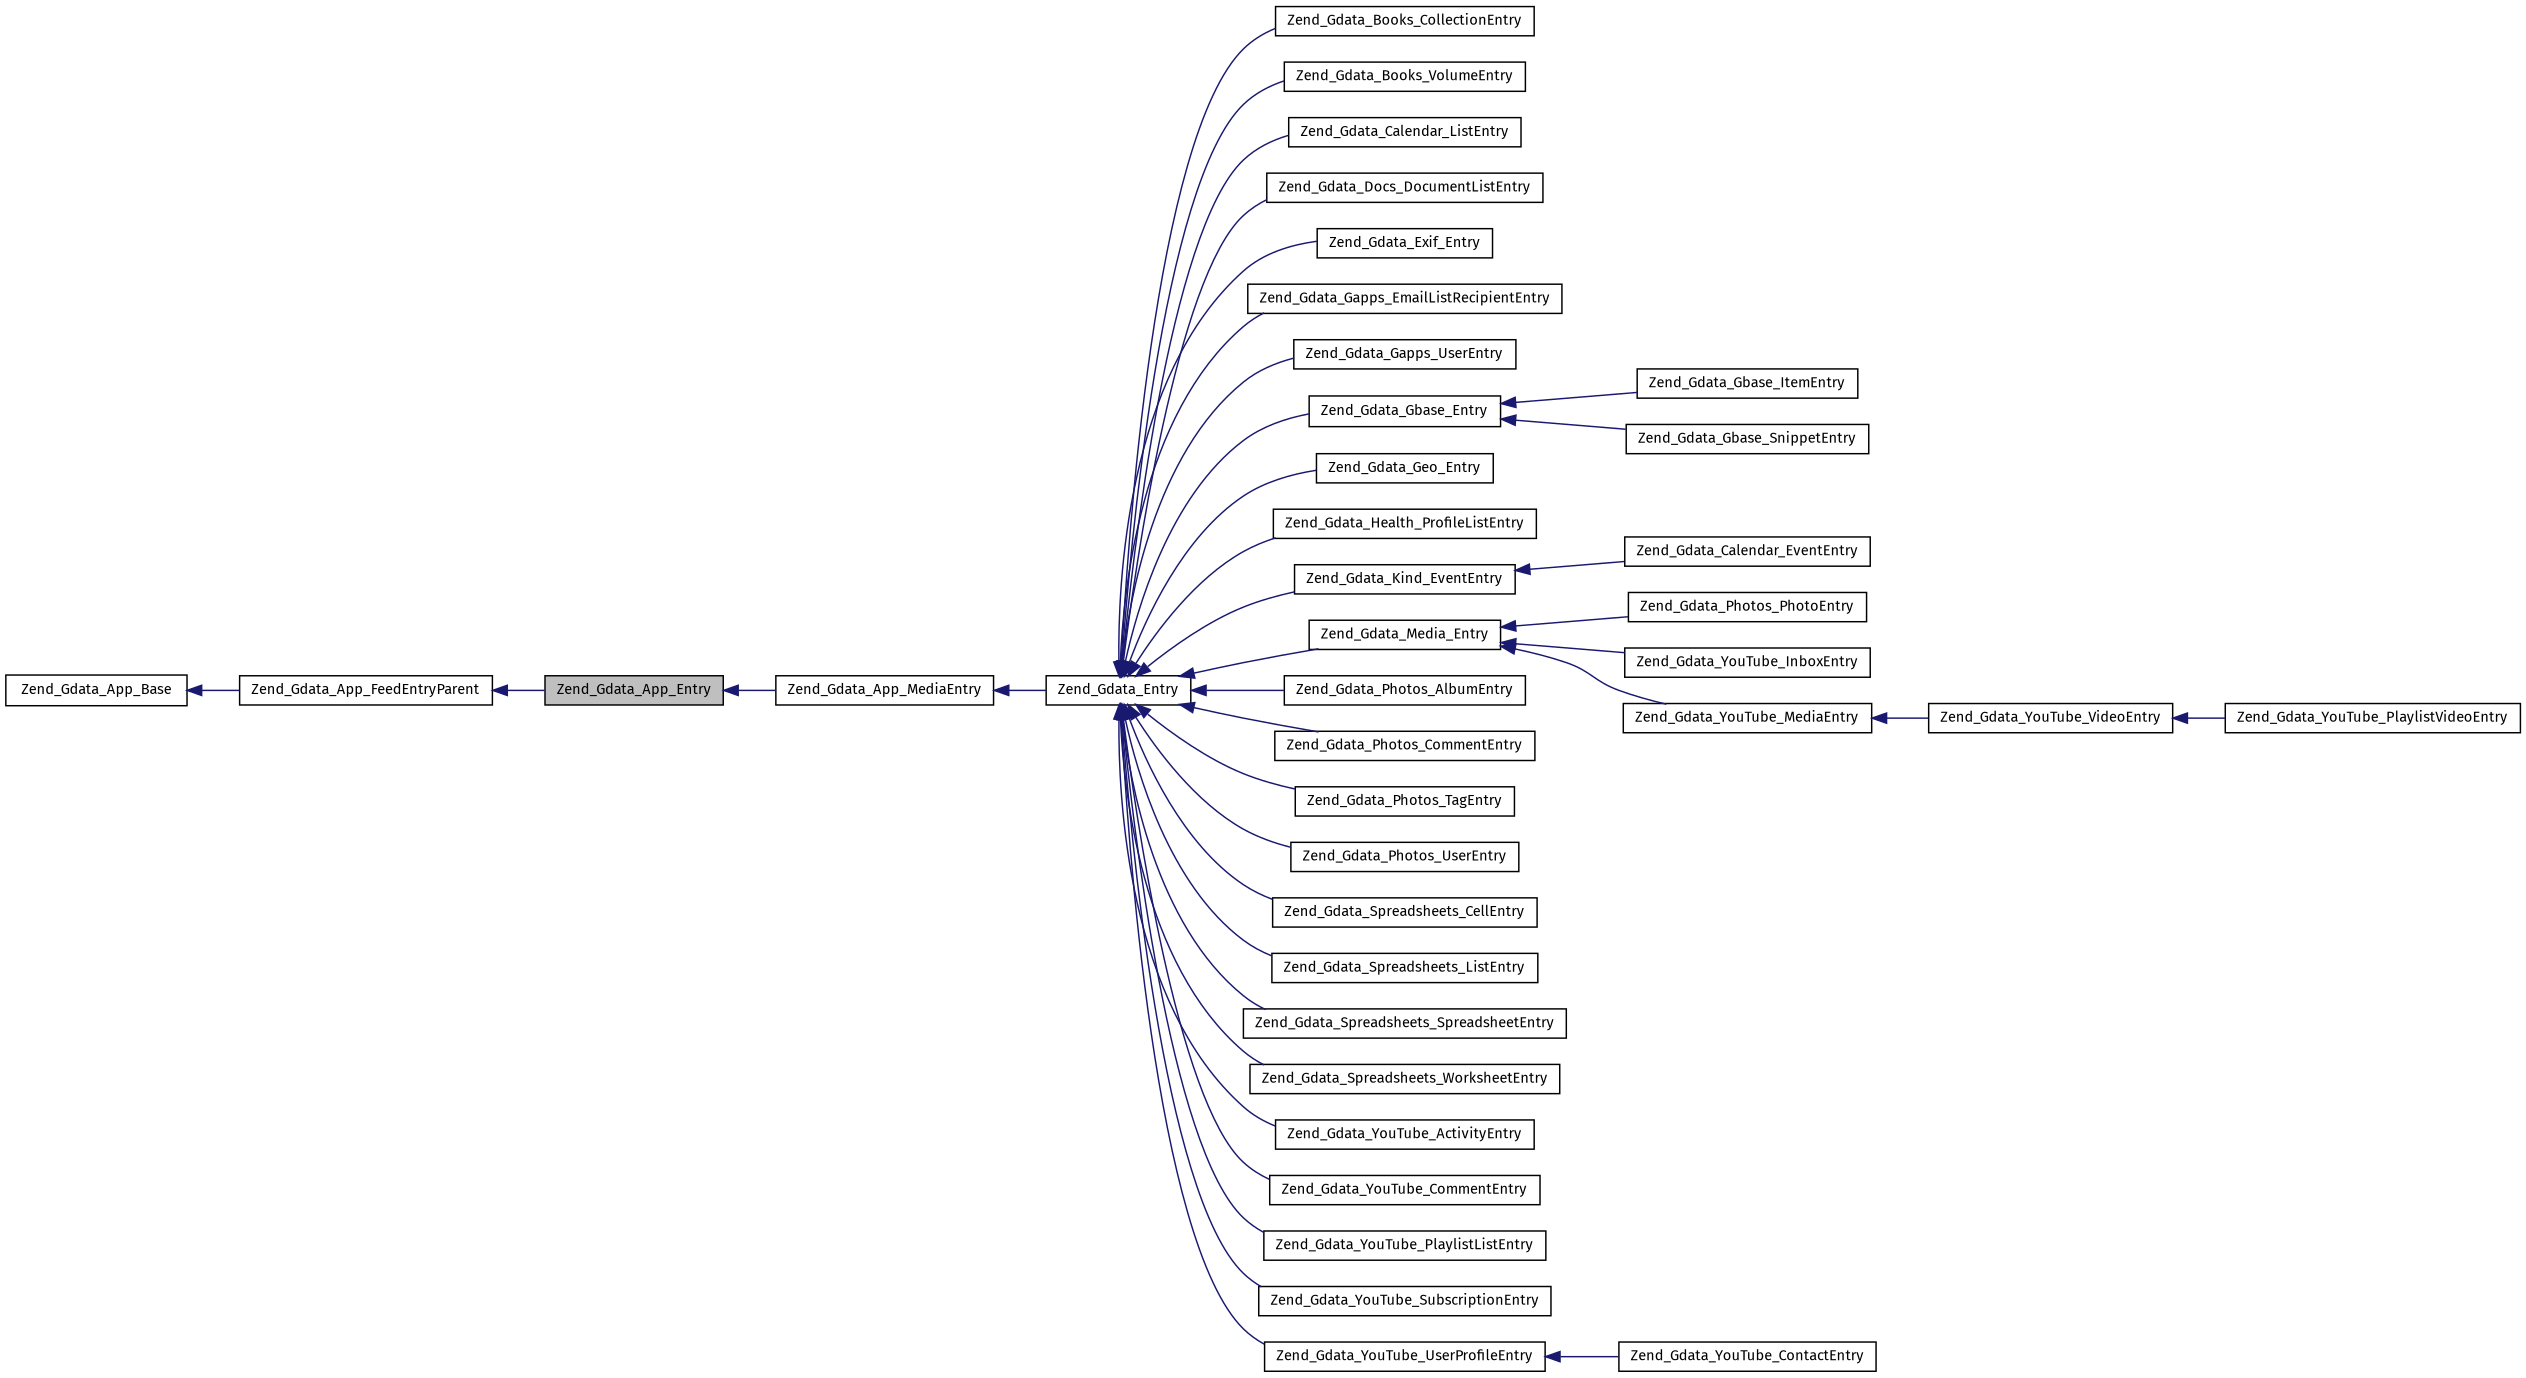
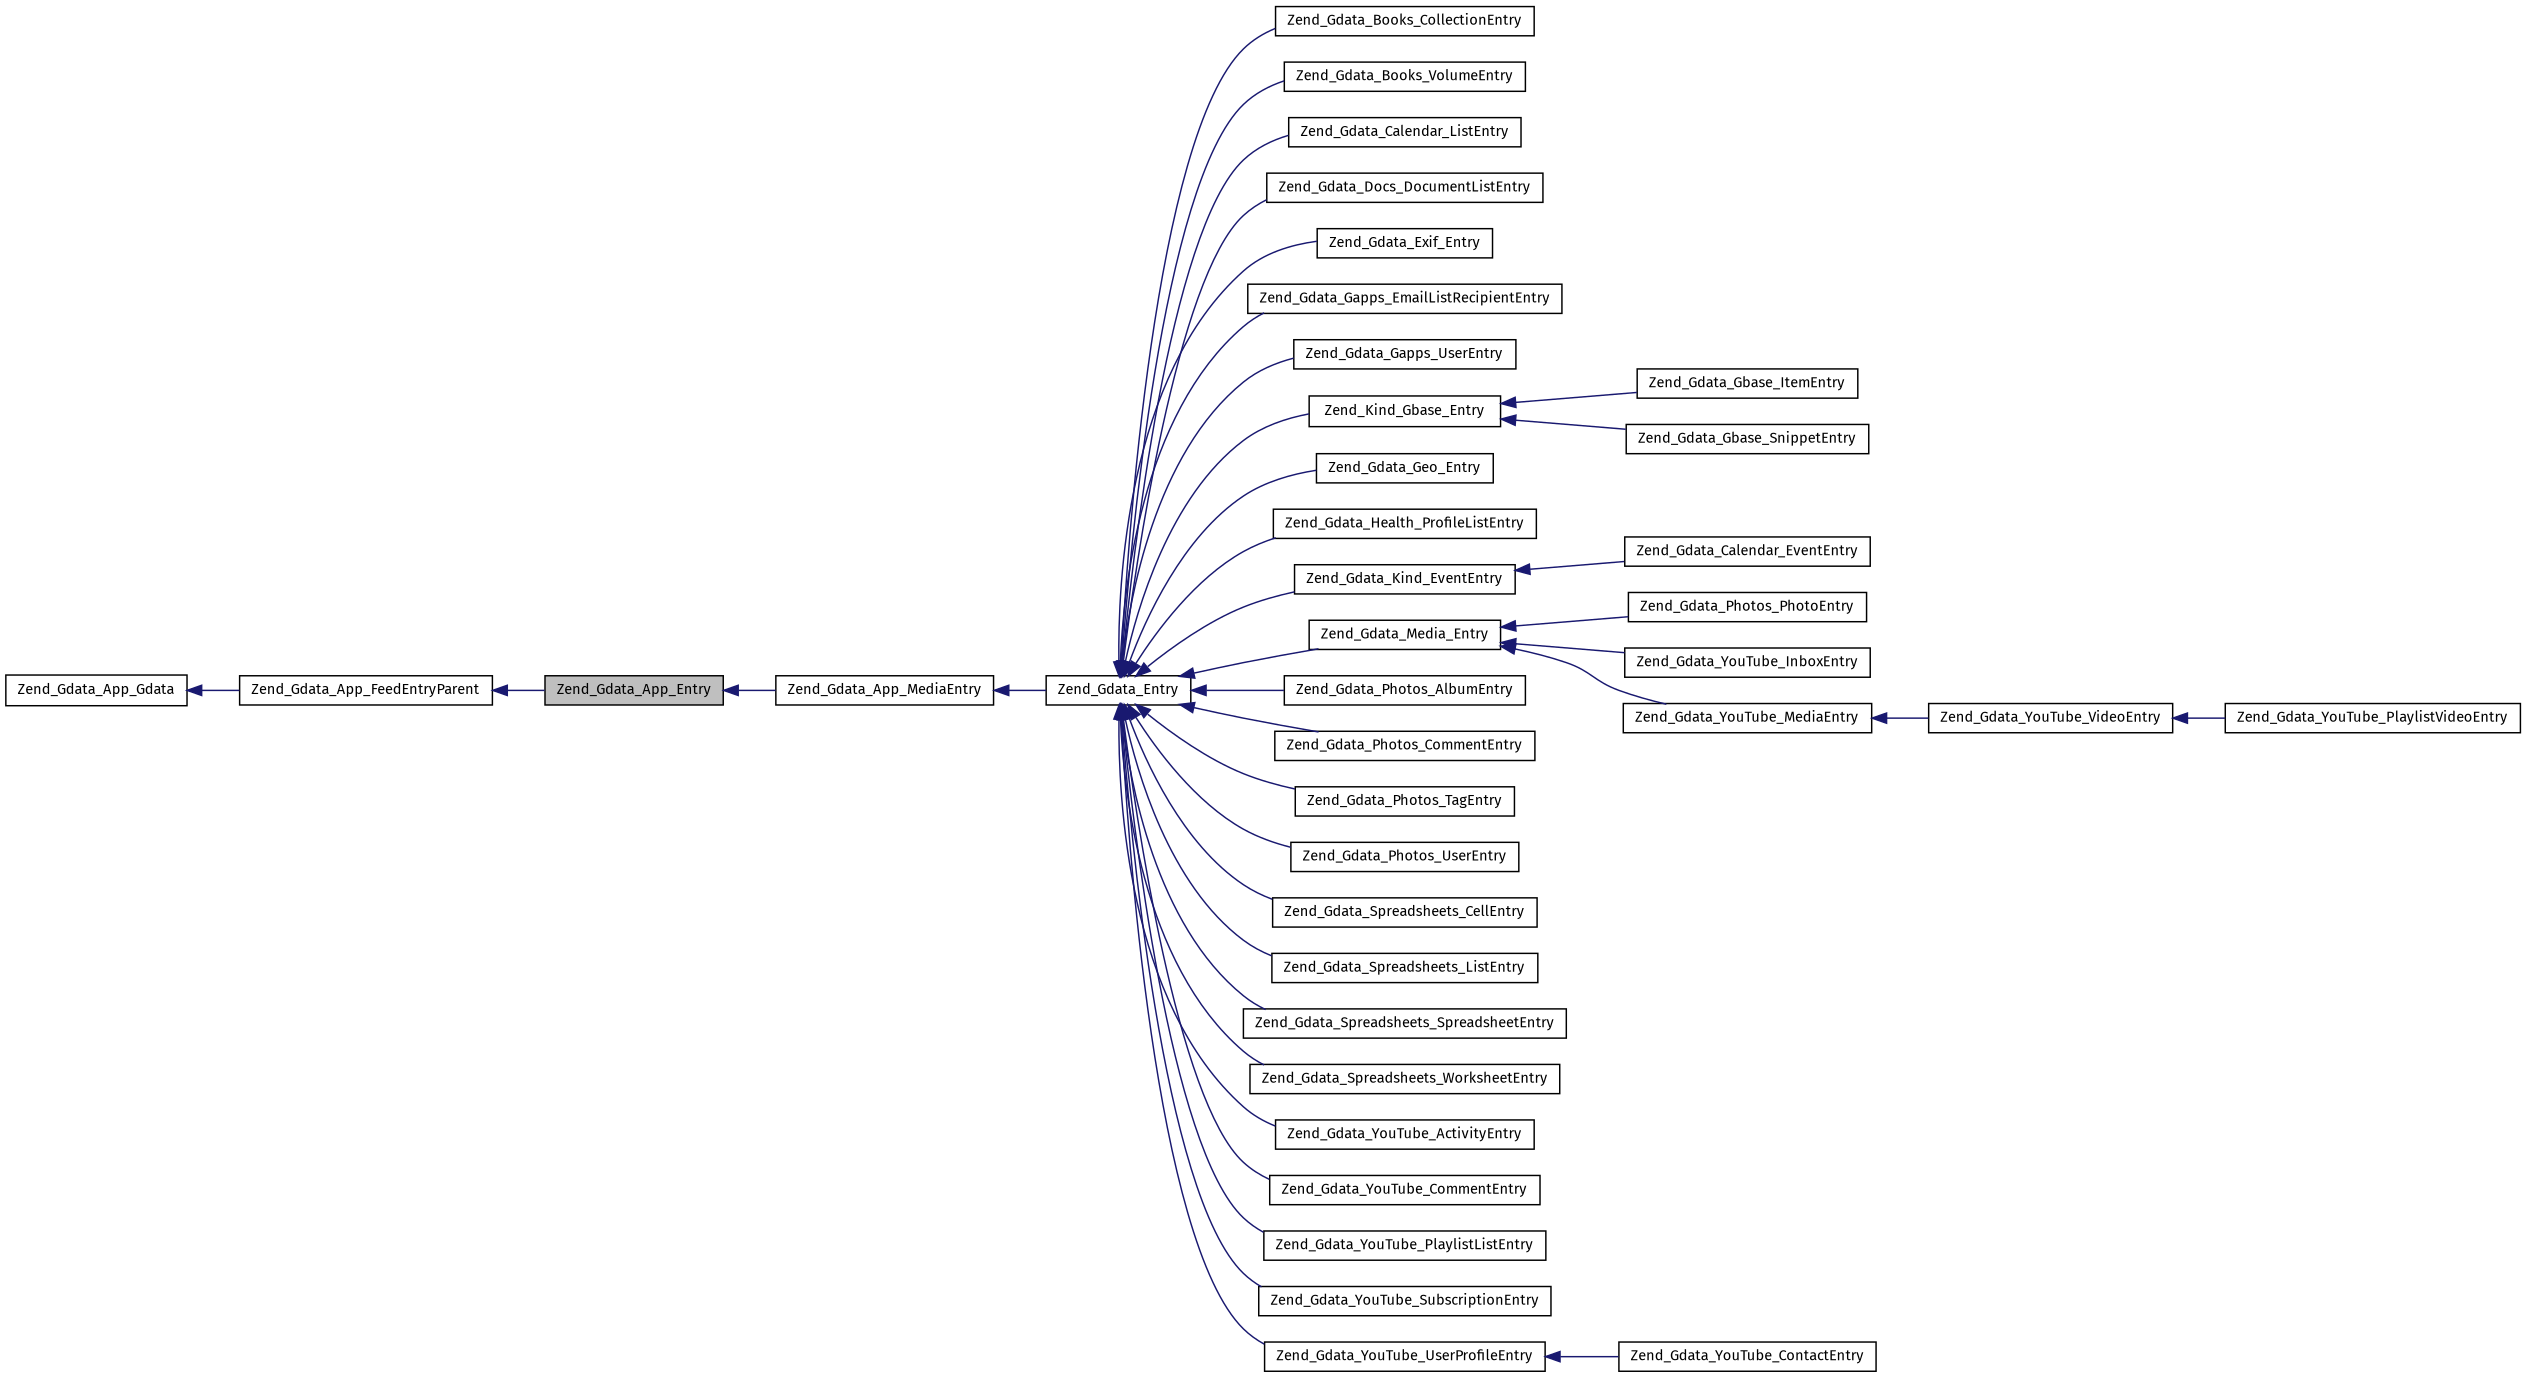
node "Zend_Gdata_Gbase_Entry": label "Zend_Gdata_Gbase_Entry" -> "Zend_Kind_Gbase_Entry"
node "Zend_Gdata_App_Base": label "Zend_Gdata_App_Base" -> "Zend_Gdata_App_Gdata"
